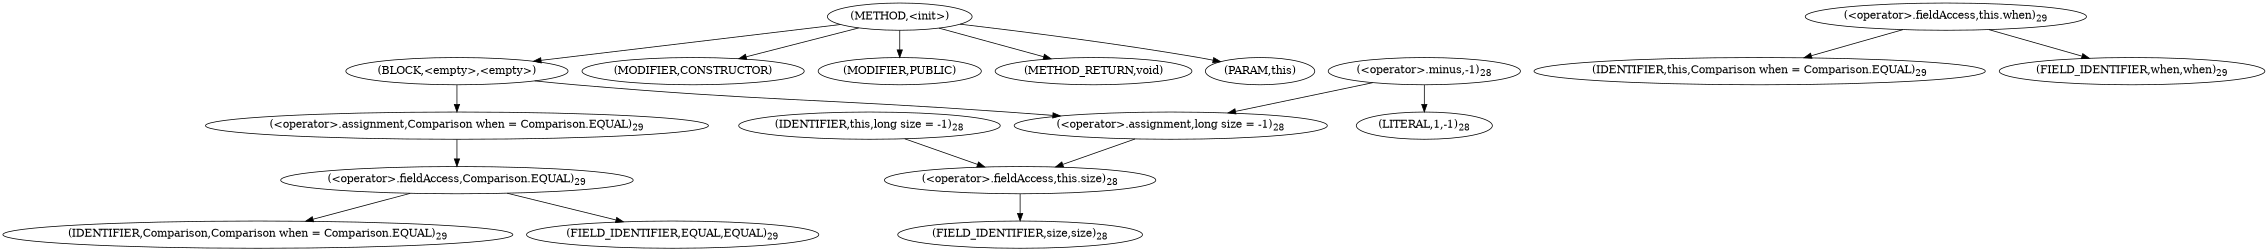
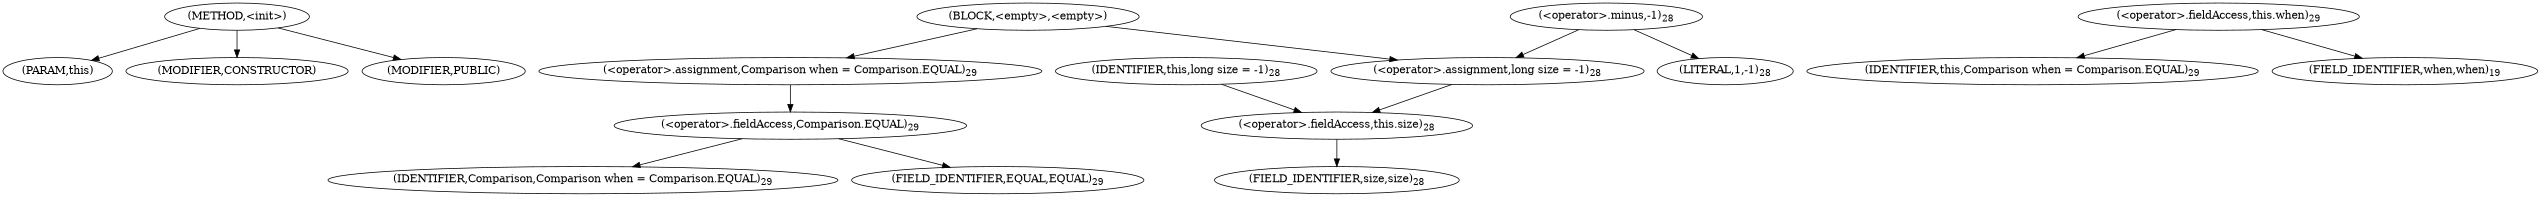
edge "(METHOD,<init>)" -> "(BLOCK,<empty>,<empty>)": removed
node "(FIELD_IDENTIFIER,when,when)": text "29" -> "19"
node "(METHOD_RETURN,void)": removed
